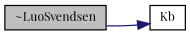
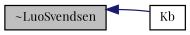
edge "~LuoSvendsen" -> "Kb": reversed
